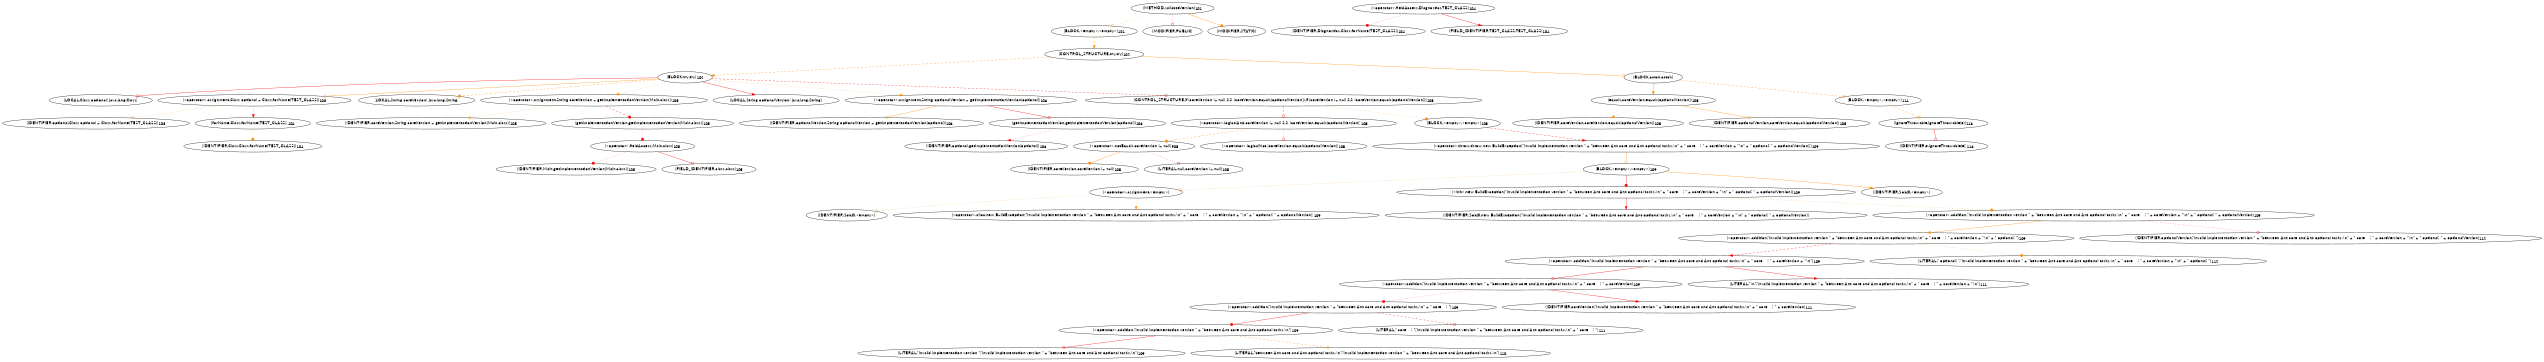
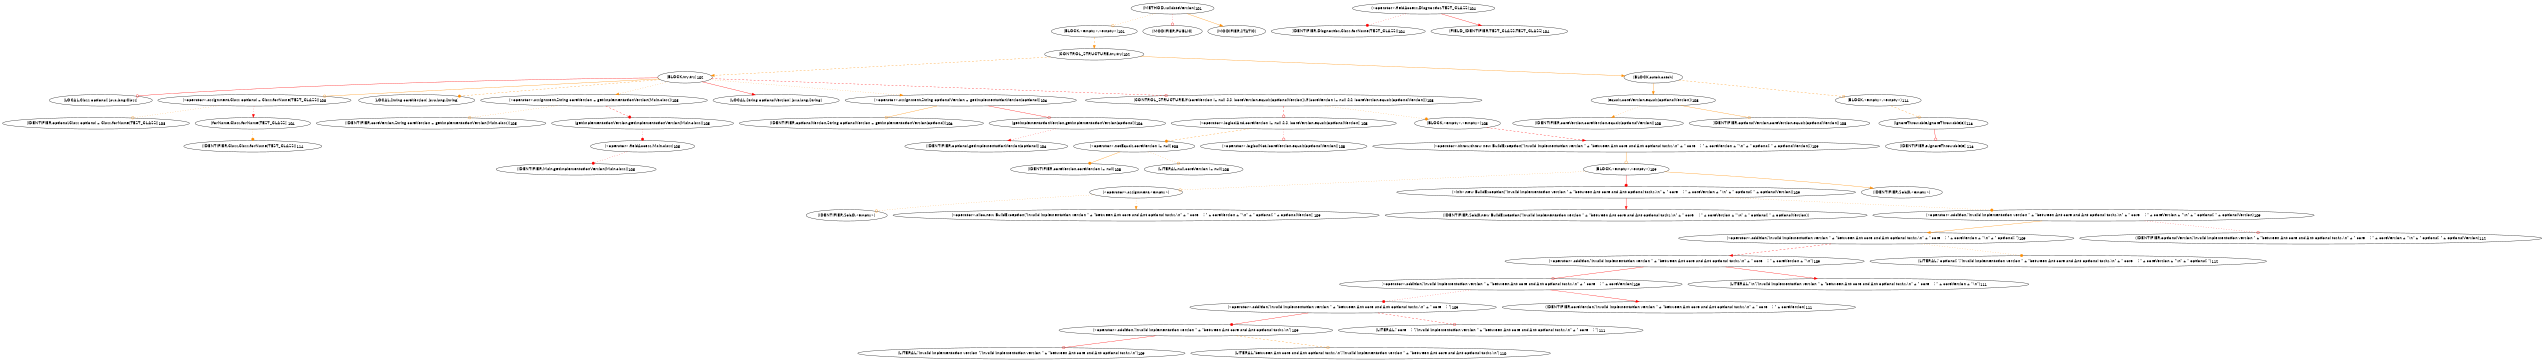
edge "(METHOD,validateVersion)" -> "(MODIFIER,STATIC)": arrowhead dot -> normal
edge "(CONTROL_STRUCTURE,try,try)" -> "(BLOCK,catch,catch)": arrowhead odot -> normal
node "(IDENTIFIER,Class,Class.forName(TEST_CLASS))": text "104" -> "114"
edge "(<operator>.notEquals,coreVersion != null)" -> "(LITERAL,null,coreVersion != null)": color red -> darkorange
node "(FIELD_IDENTIFIER,class,class)": removed
